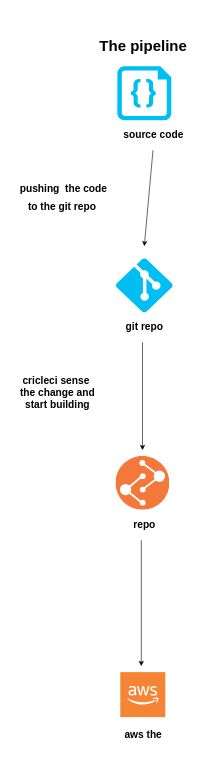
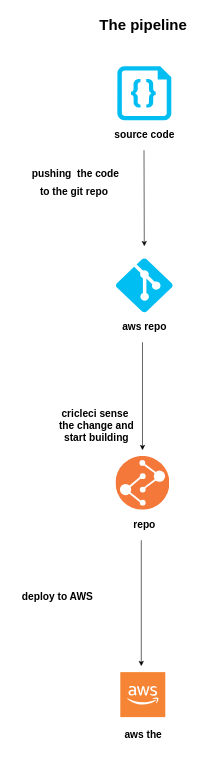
node "The pipeline": moved (143, 45) -> (143, 24)
node "source code": moved (153, 135) -> (144, 135)
node "pushing the code to the git repo": moved (63, 195) -> (75, 180)
node "git repo": label "git repo" -> "aws repo"
node "cricleci sense the change and start building": moved (57, 393) -> (96, 426)
node "deploy to AWS": added
